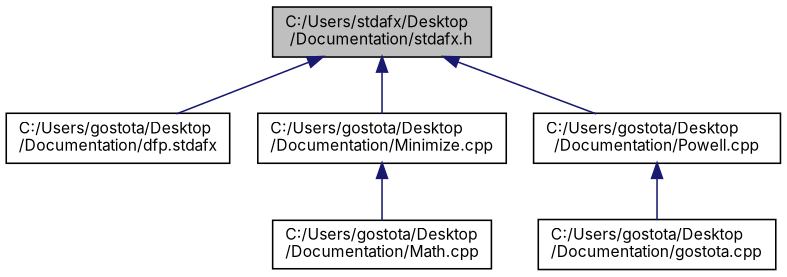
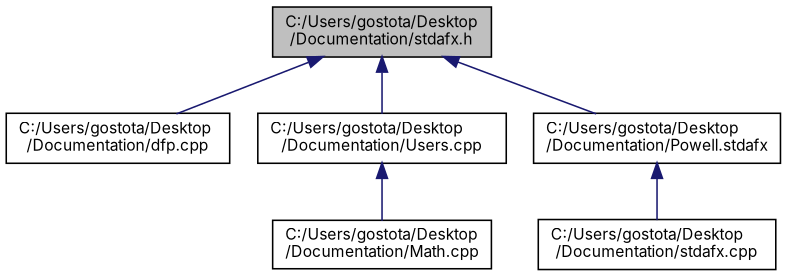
node "C:/Users/stdafx/Desktop /Documentation/stdafx.h": label "C:/Users/stdafx/Desktop /Documentation/stdafx.h" -> "C:/Users/gostota/Desktop /Documentation/stdafx.h"
node "C:/Users/gostota/Desktop /Documentation/dfp.stdafx": label "C:/Users/gostota/Desktop /Documentation/dfp.stdafx" -> "C:/Users/gostota/Desktop /Documentation/dfp.cpp"
node "C:/Users/gostota/Desktop /Documentation/Minimize.cpp": label "C:/Users/gostota/Desktop /Documentation/Minimize.cpp" -> "C:/Users/gostota/Desktop /Documentation/Users.cpp"
node "C:/Users/gostota/Desktop /Documentation/Powell.cpp": label "C:/Users/gostota/Desktop /Documentation/Powell.cpp" -> "C:/Users/gostota/Desktop /Documentation/Powell.stdafx"
node "C:/Users/gostota/Desktop /Documentation/gostota.cpp": label "C:/Users/gostota/Desktop /Documentation/gostota.cpp" -> "C:/Users/gostota/Desktop /Documentation/stdafx.cpp"
